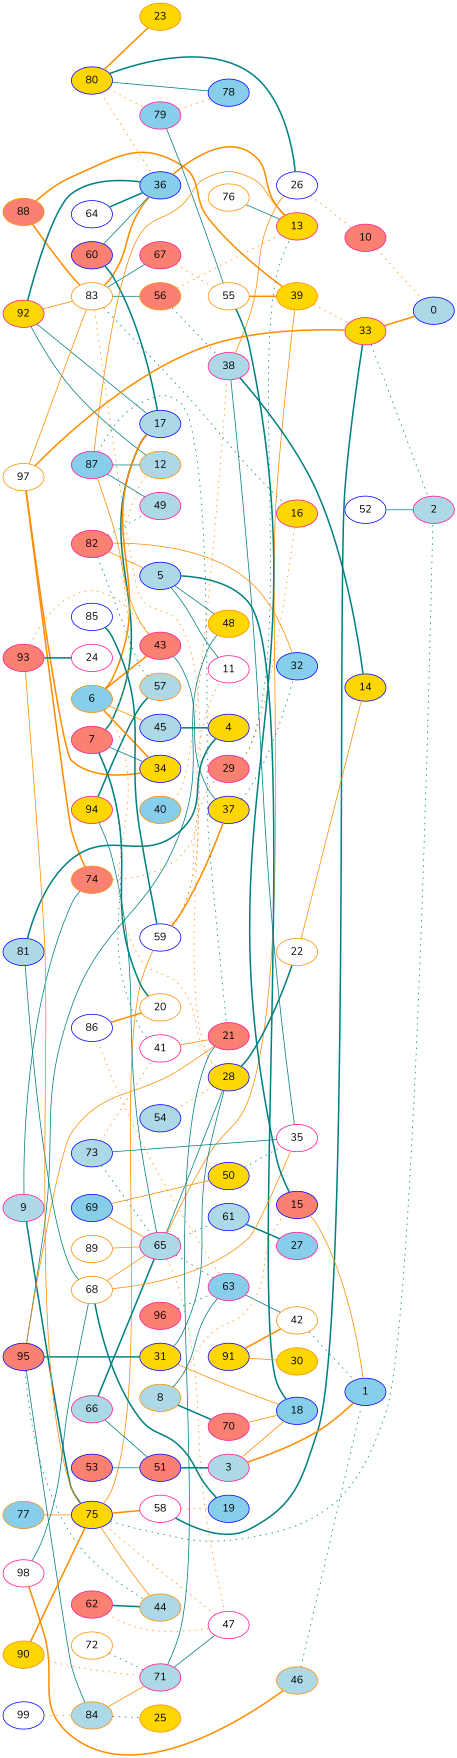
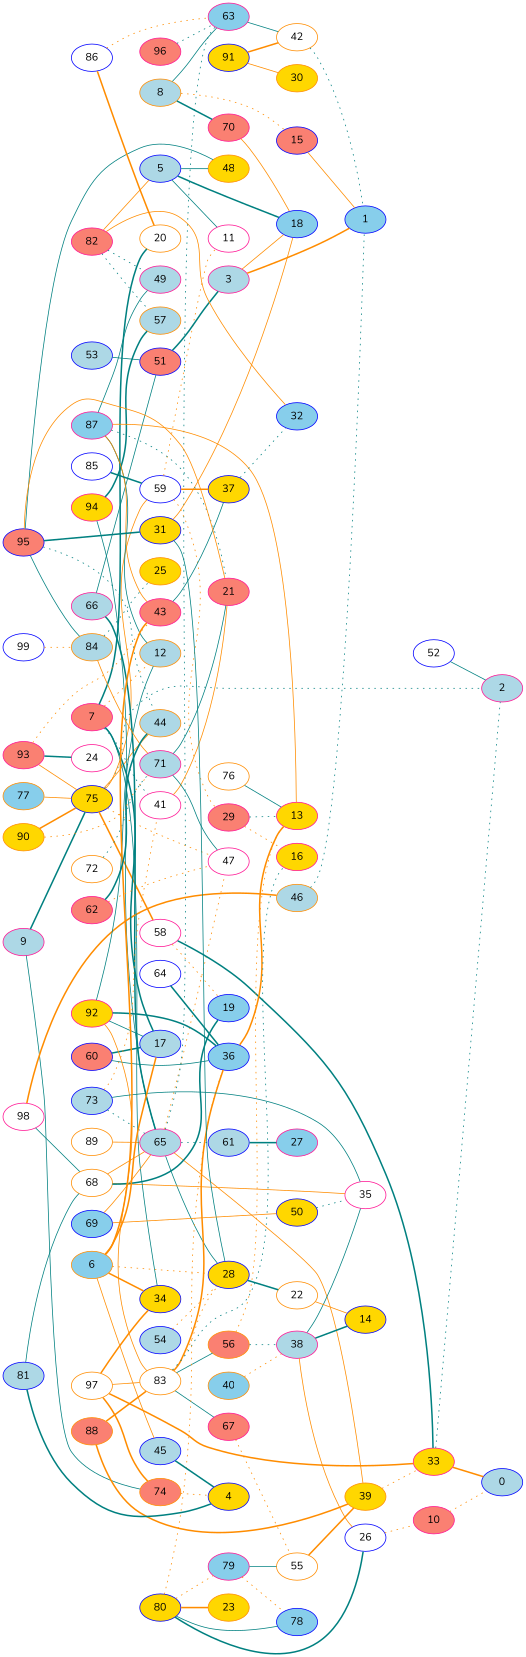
edge "55" -- "15": removed
node "53": fillcolor salmon -> lightblue
